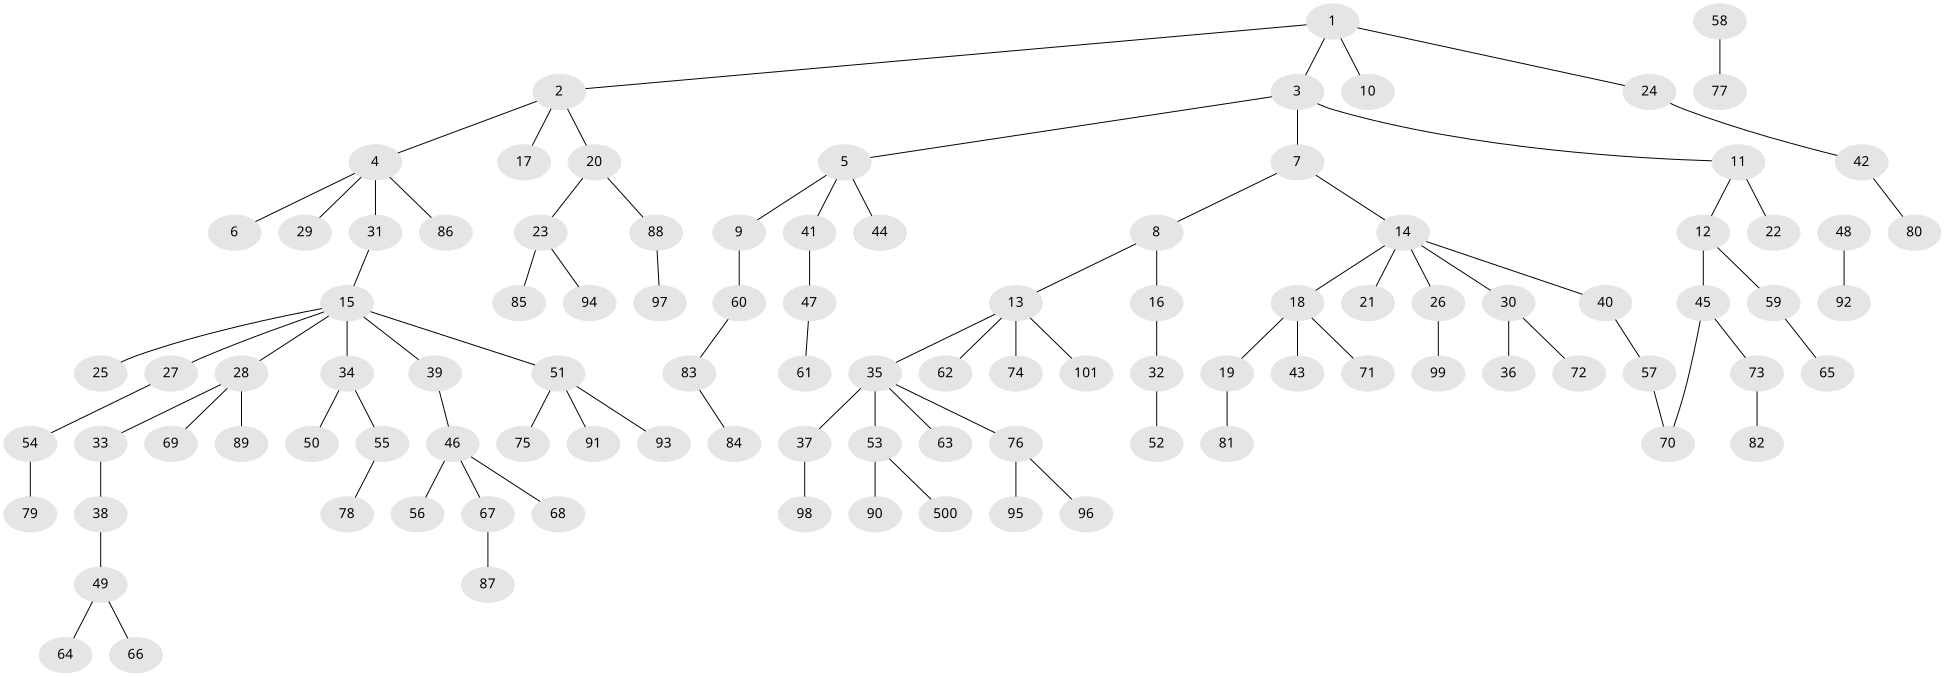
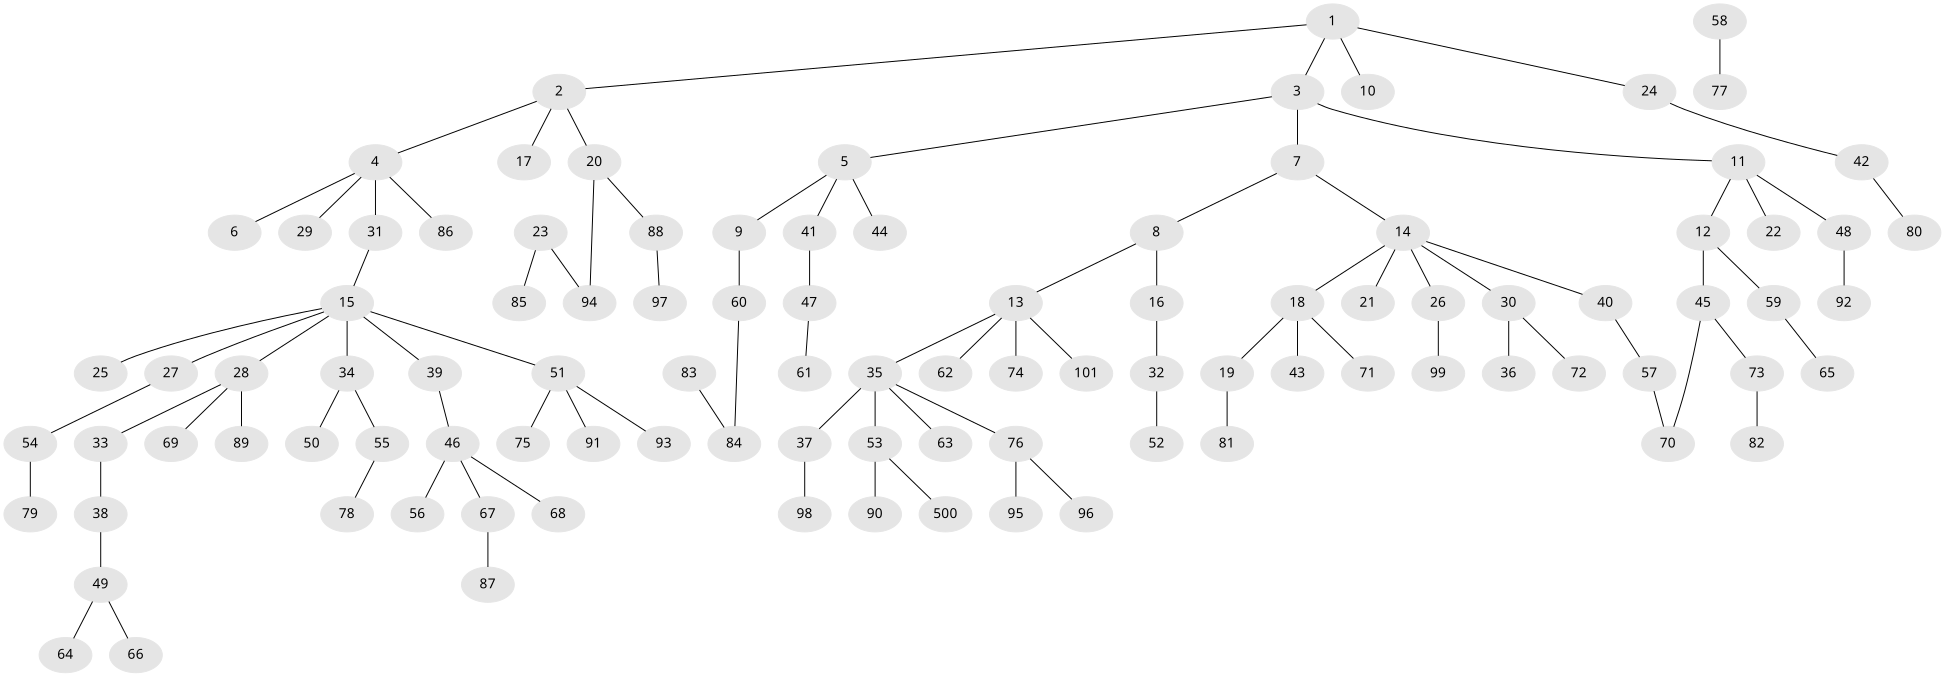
edge "20" -- "23": now "20" -- "94"
edge "11" -- "48": added
edge "60" -- "83": now "60" -- "84"
